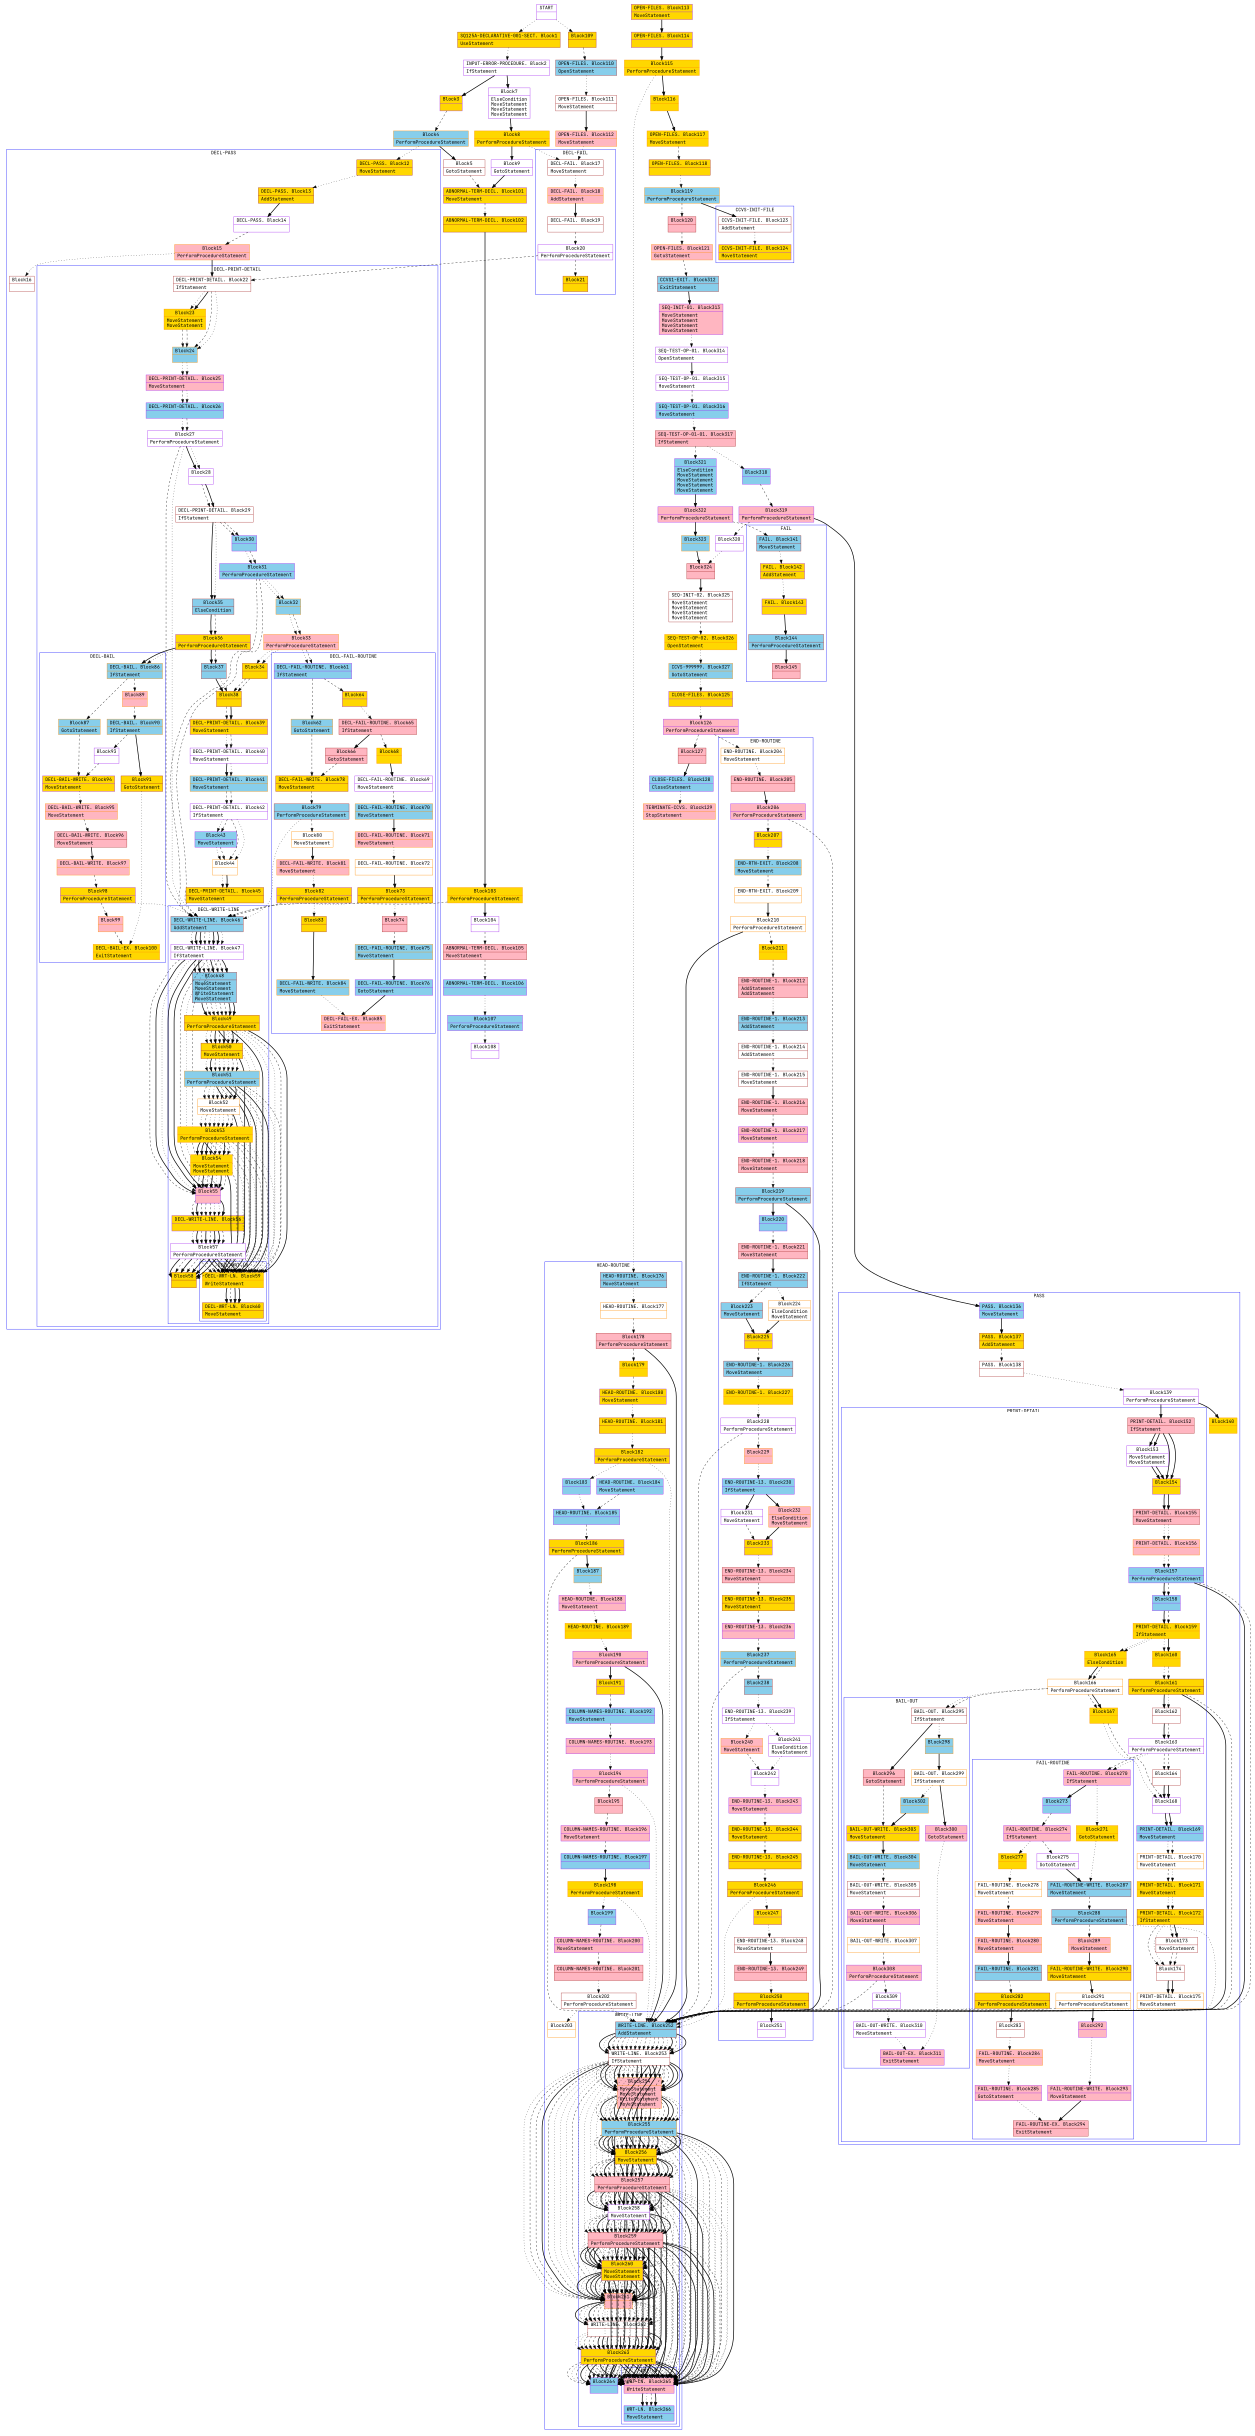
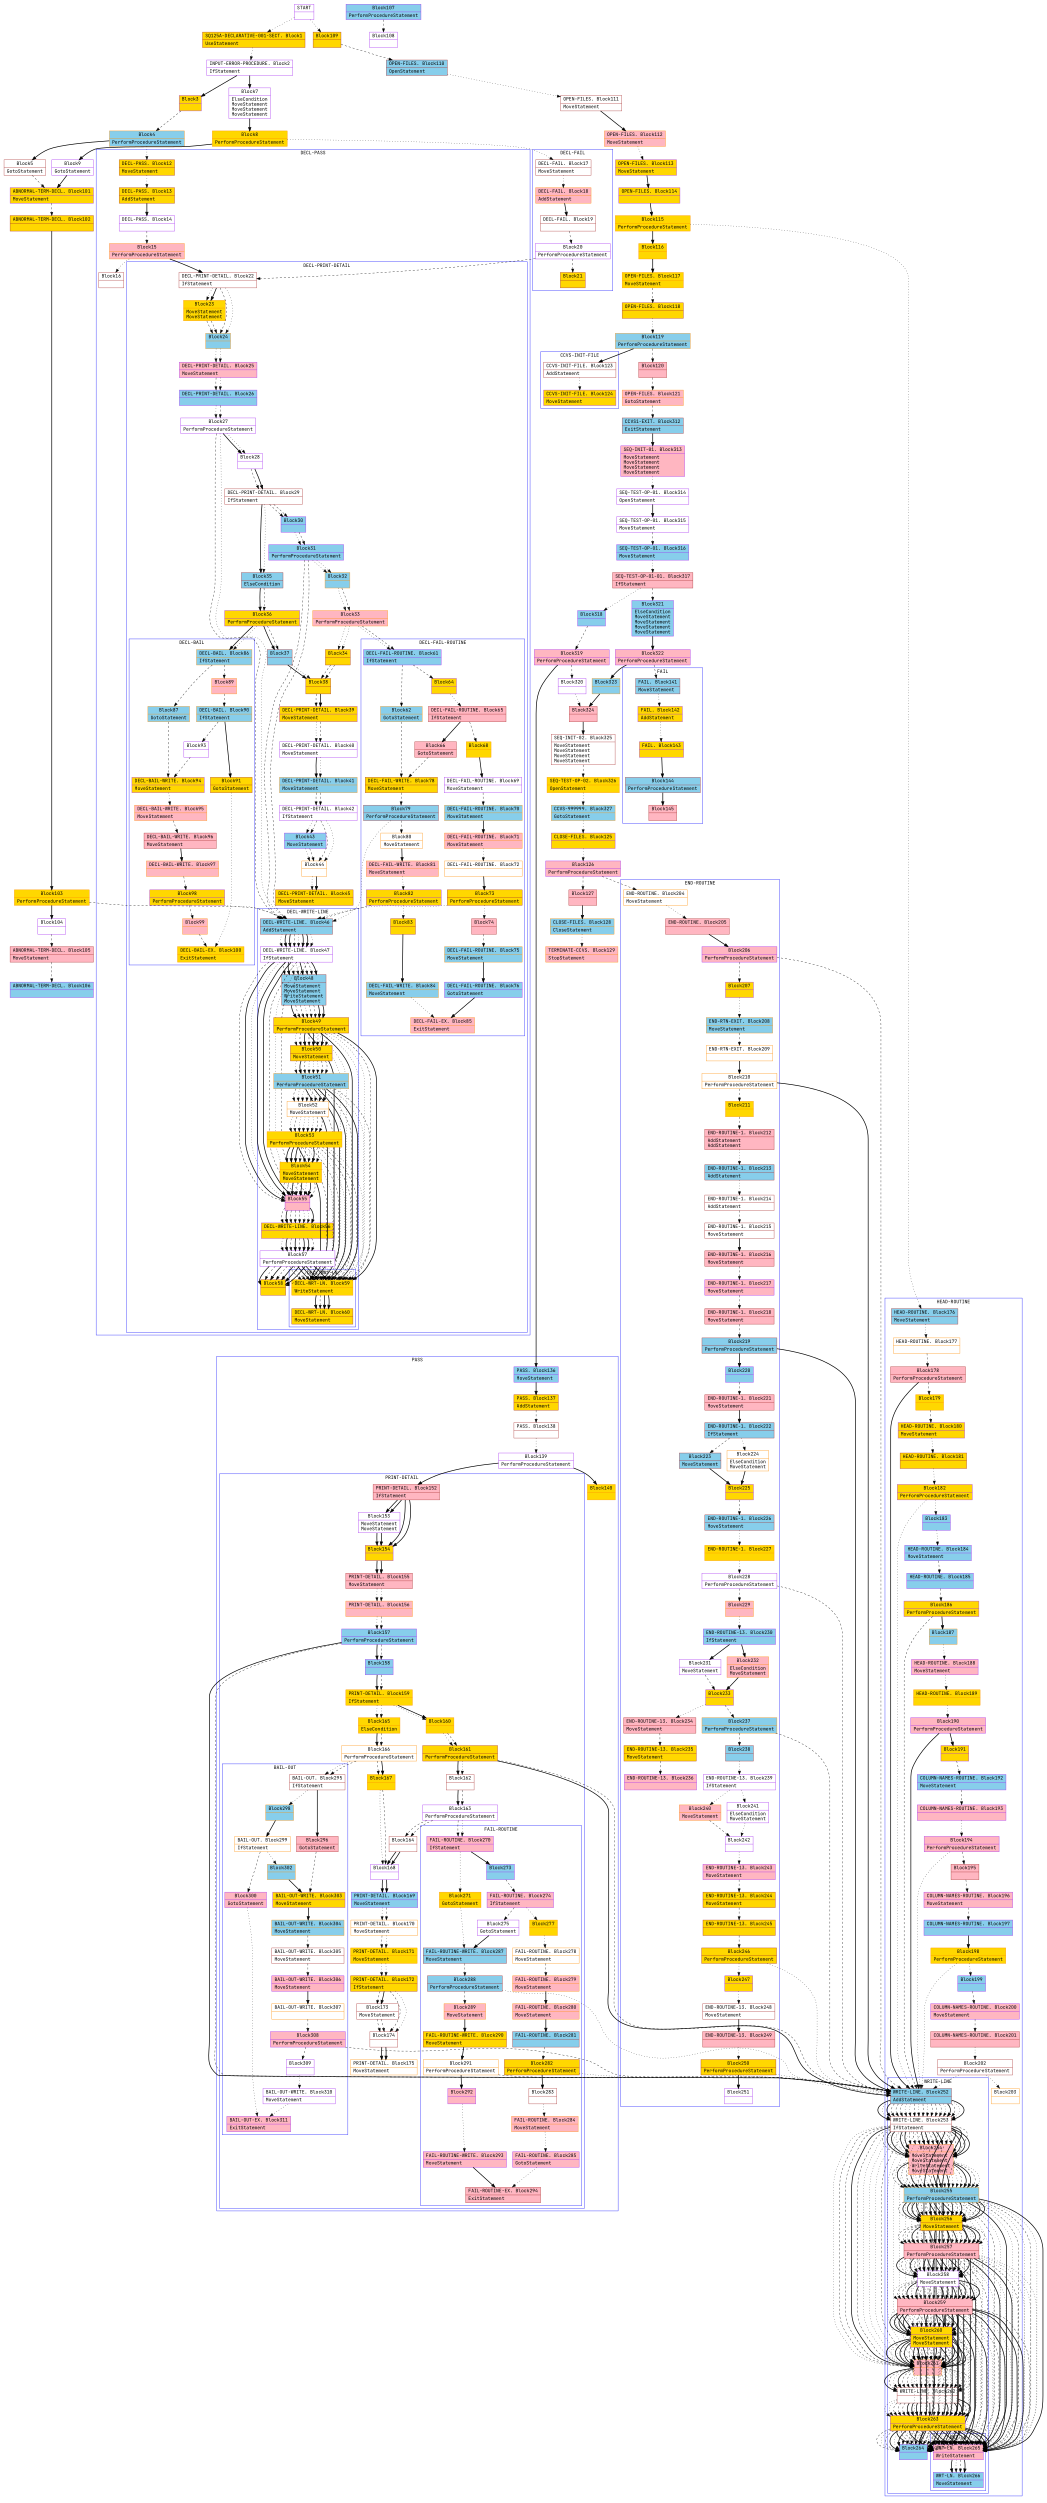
edge "OPEN-FILES. Block112" -> "DECL-FAIL. Block17": now "OPEN-FILES. Block112" -> "OPEN-FILES. Block113"
node "CLOSE-FILES. Block128": color purple -> darkorange
edge "ABNORMAL-TERM-DECL. Block106" -> "Block107": removed
edge "Block183" -> "HEAD-ROUTINE. Block185": now "Block183" -> "HEAD-ROUTINE. Block184"
edge "END-ROUTINE-13. Block236" -> "Block237": now "Block233" -> "Block237"
edge "BAIL-OUT. Block299" -> "Block300": style bold -> dashed
